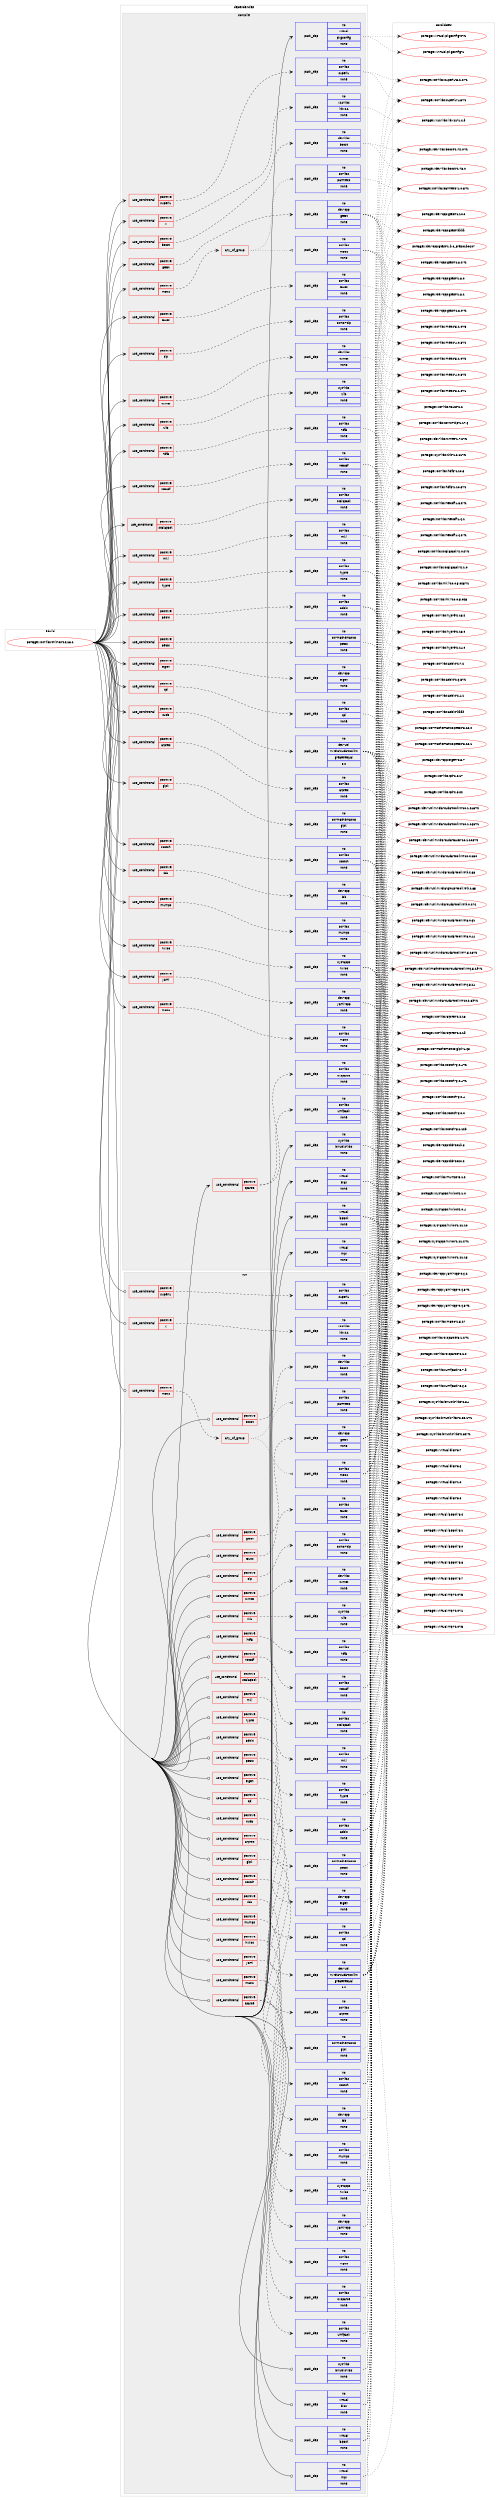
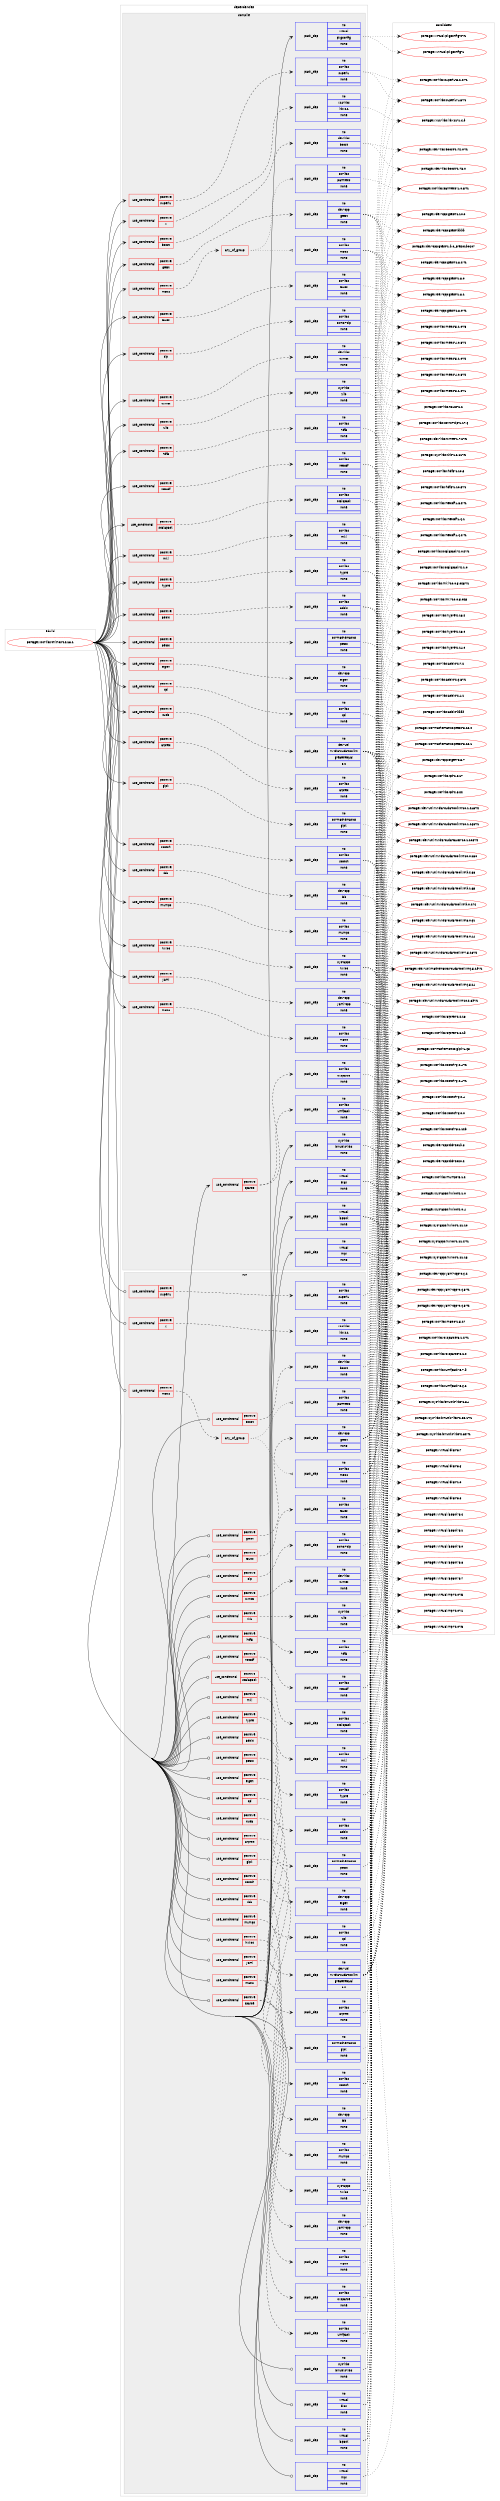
node "portage://dev-util/nvidia-group-toolkit-9.1.85": label "portage://dev-util/nvidia-group-toolkit-9.1.85" -> "portage://dev-util/nvidia-cuda-toolkit-9.1.85"
